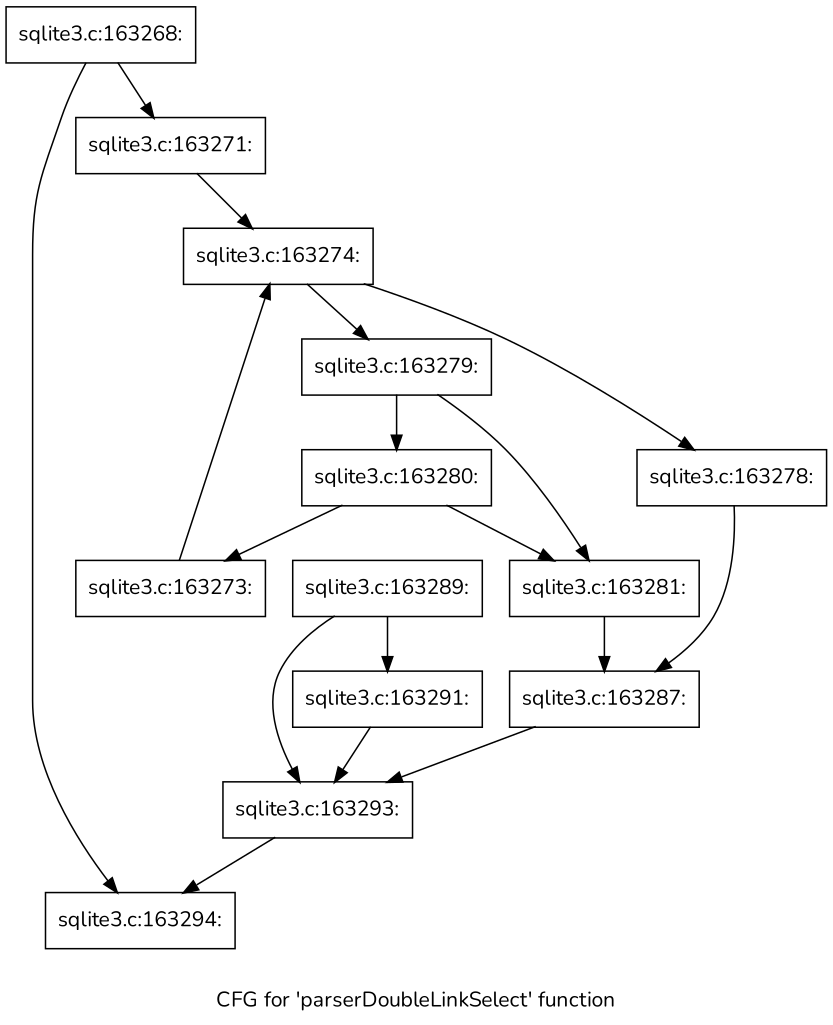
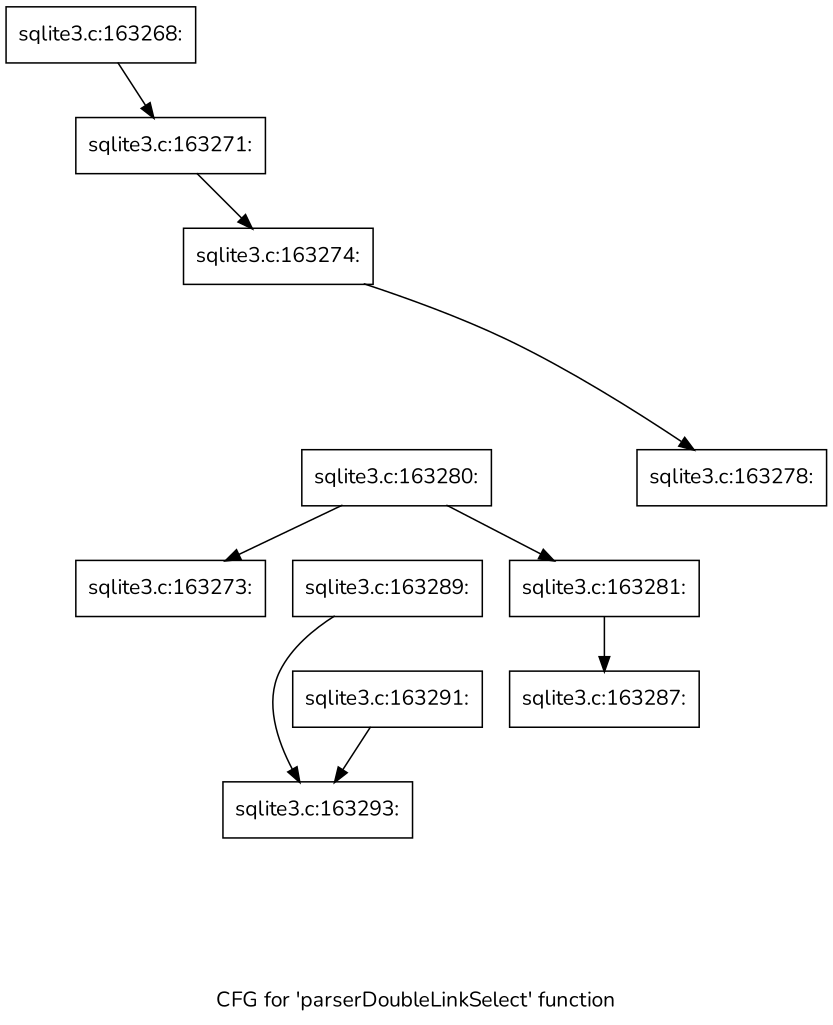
node "sqlite3.c:163279:": removed
edge "sqlite3.c:163273:" -> "sqlite3.c:163274:": removed
edge "sqlite3.c:163278:" -> "sqlite3.c:163287:": removed
edge "sqlite3.c:163289:" -> "sqlite3.c:163291:": removed
edge "sqlite3.c:163287:" -> "sqlite3.c:163293:": removed
node "sqlite3.c:163294:": removed
